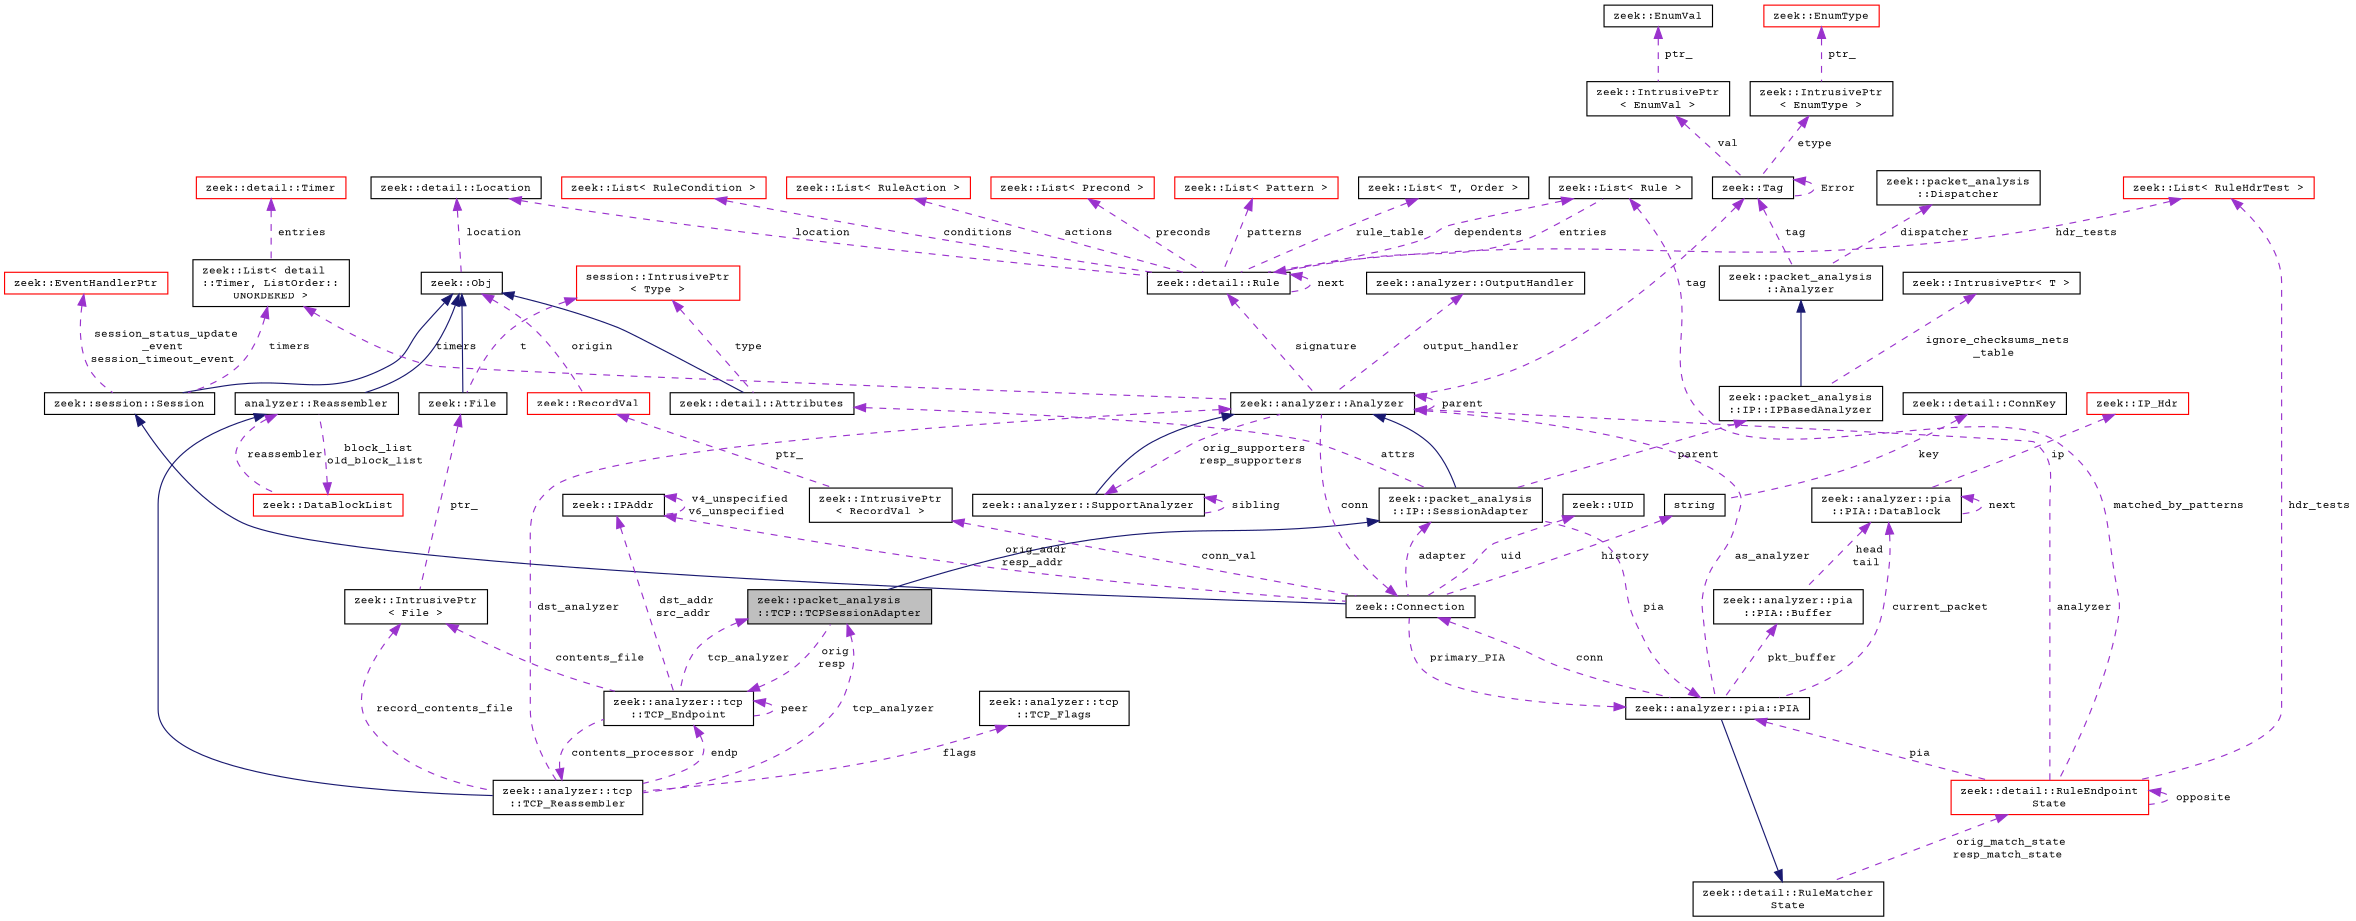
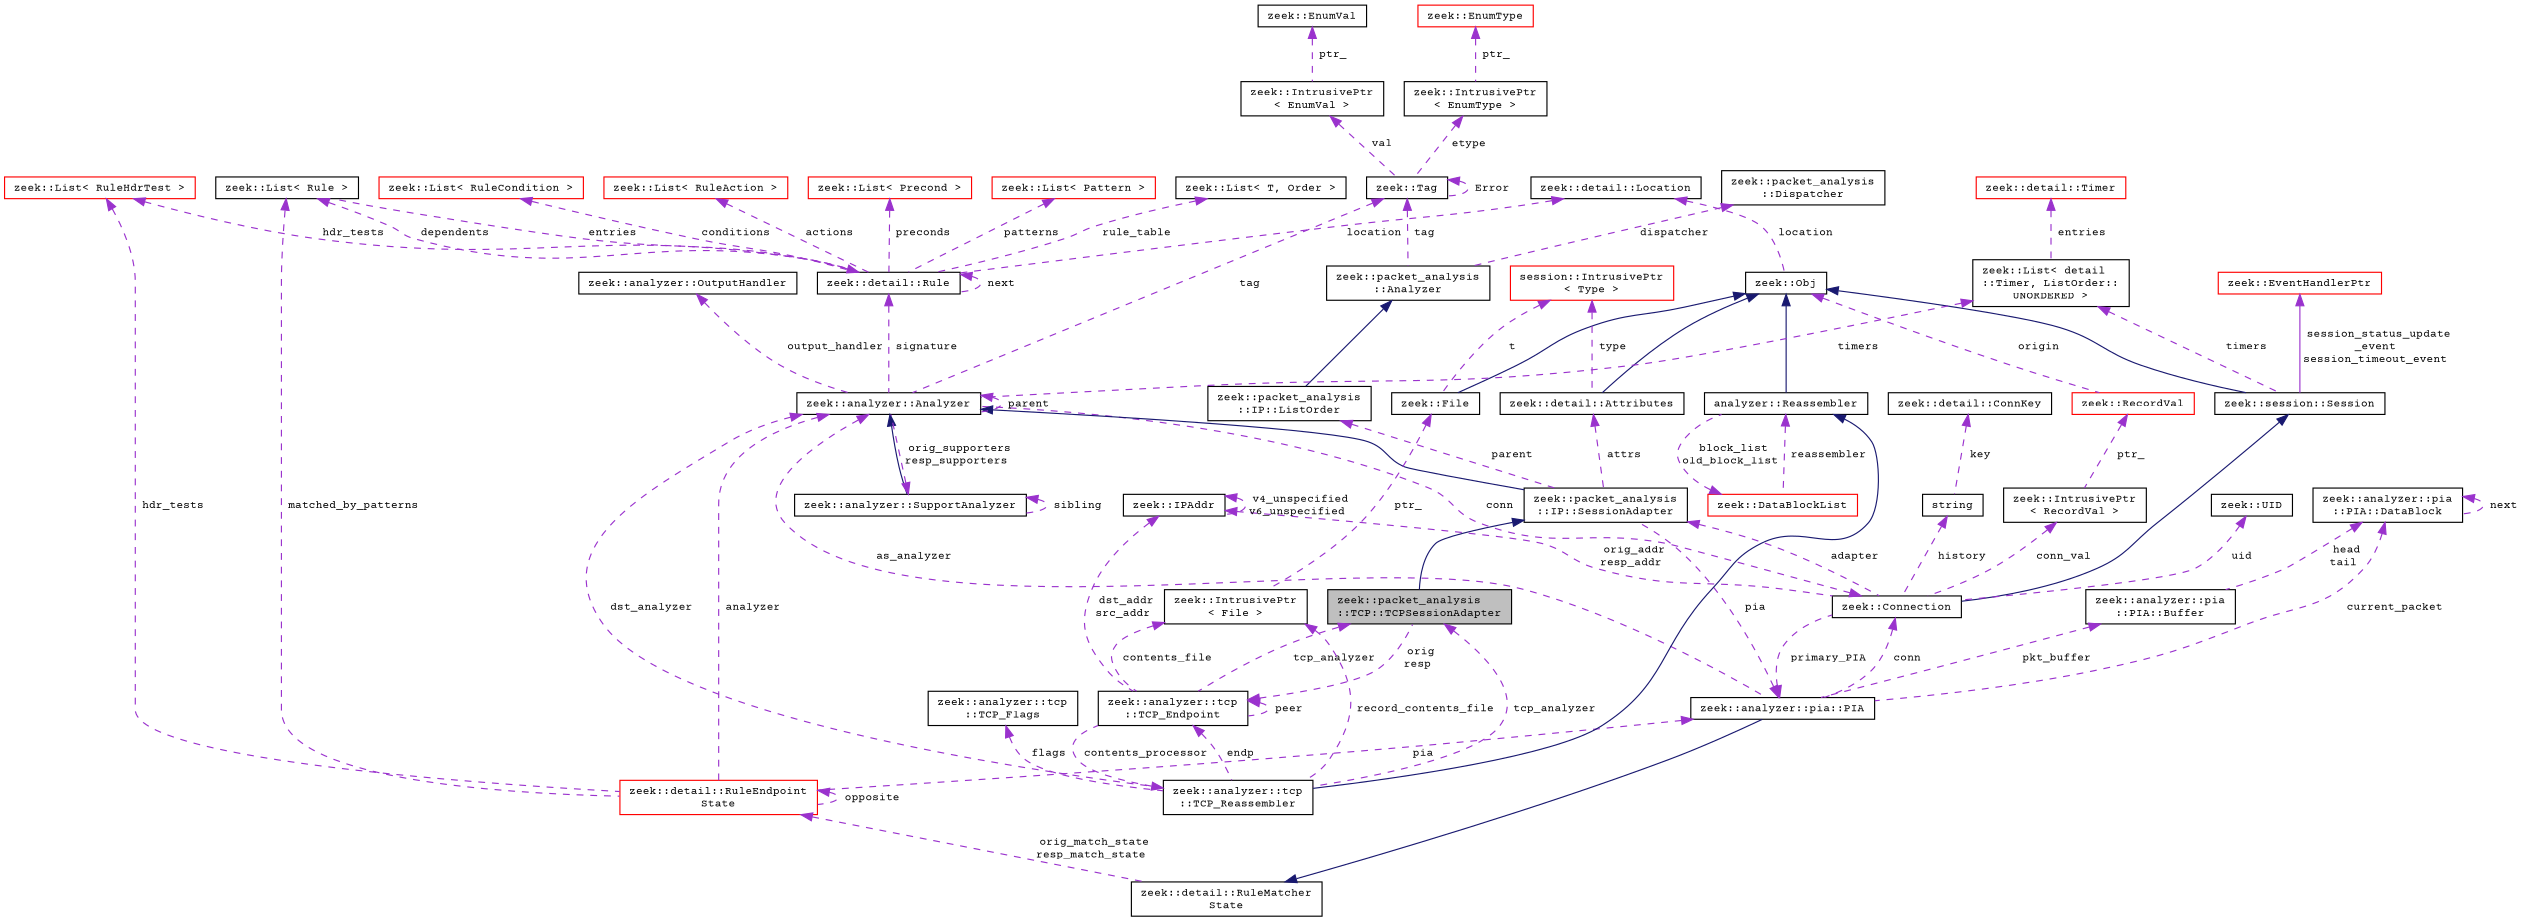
node "zeek::IntrusivePtr< T >": removed
edge "zeek::session::Session" -> "zeek::EventHandlerPtr": style dashed -> solid
node "zeek::packet_analysis ::IP::IPBasedAnalyzer": label "zeek::packet_analysis ::IP::IPBasedAnalyzer" -> "zeek::packet_analysis ::IP::ListOrder"
node "zeek::IP_Hdr": removed
